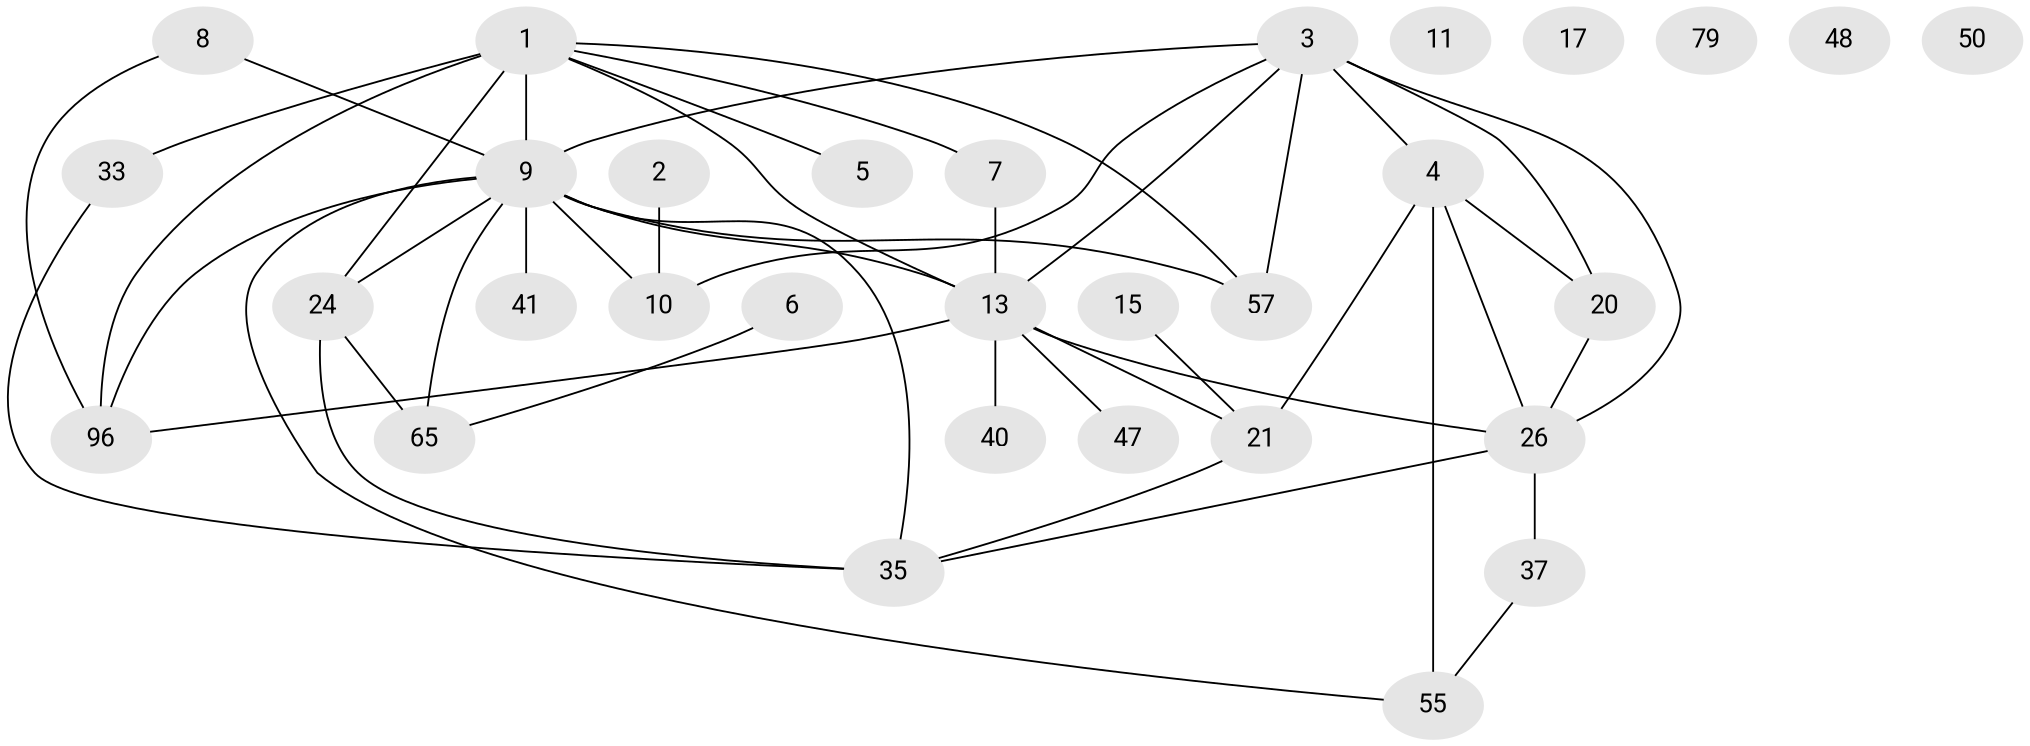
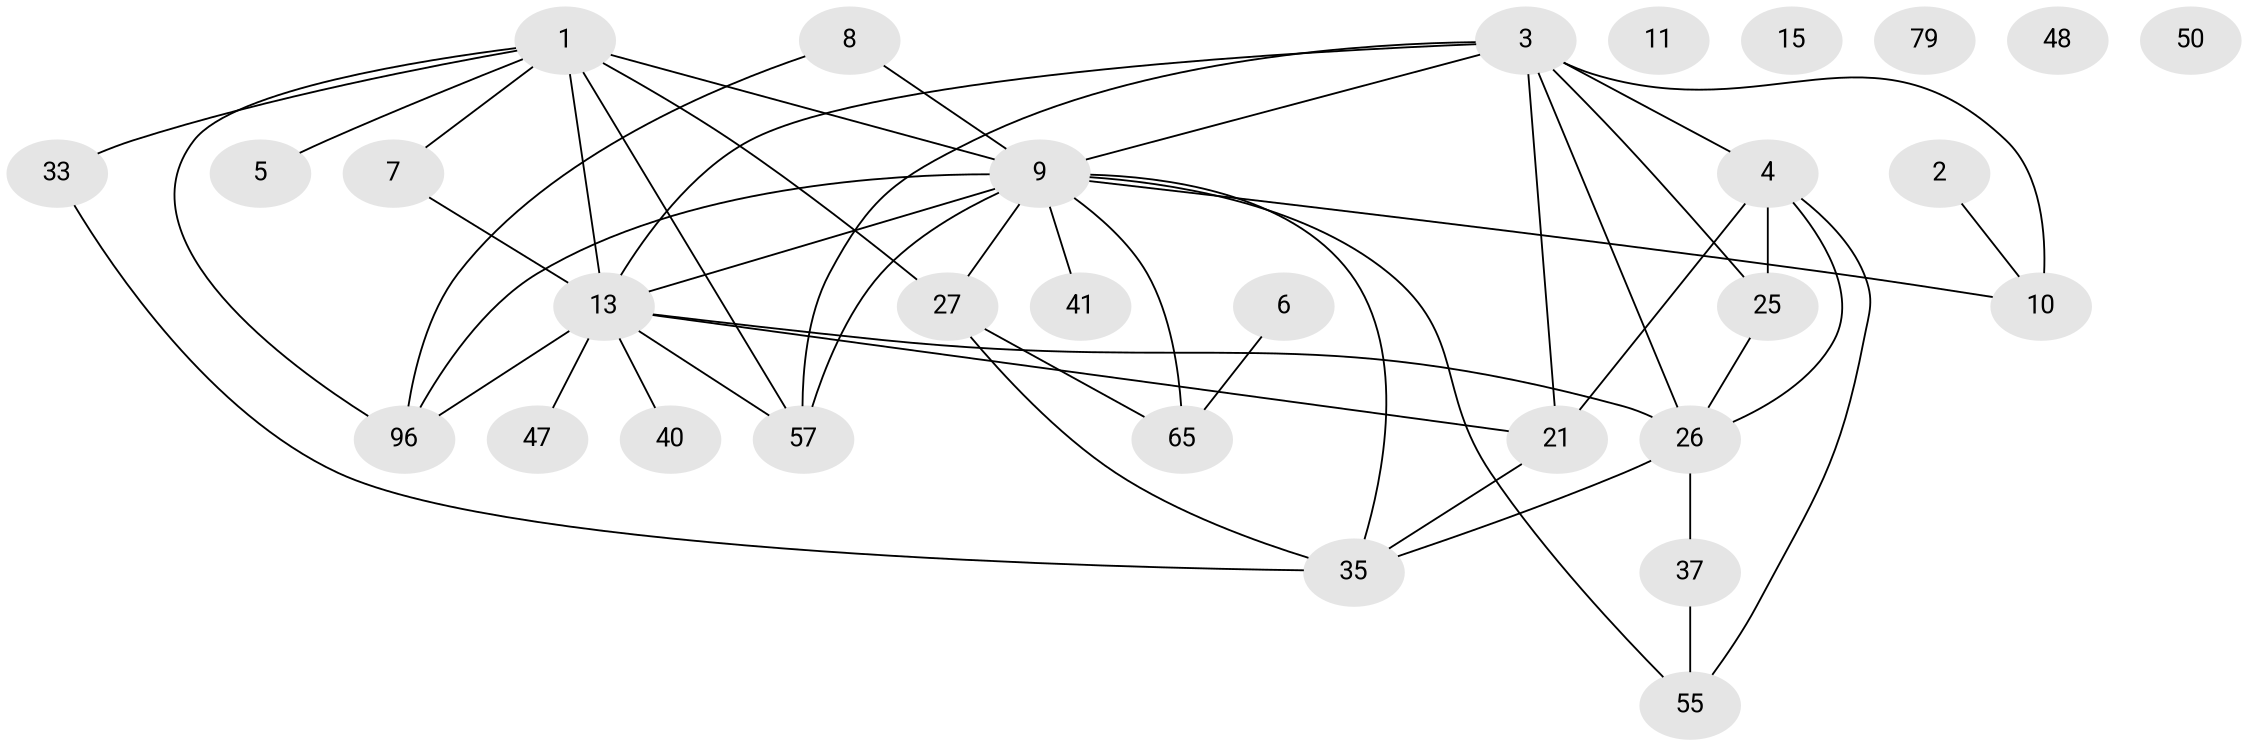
node "17": removed
node "24": label "24" -> "27"
node "20": label "20" -> "25"
edge "15" -- "21": now "3" -- "21"
edge "13" -- "57": added
